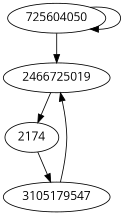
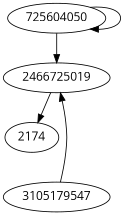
edge "2174" -> "3105179547": removed
